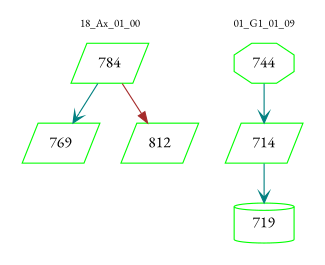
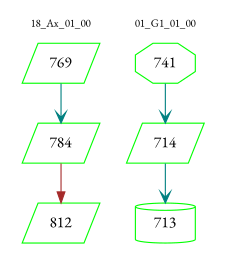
cluster "01_G1_01_09": label "01_G1_01_09" -> "01_G1_01_00"
node "744": label "744" -> "741"
edge "784" -> "769": reversed
node "719": label "719" -> "713"
